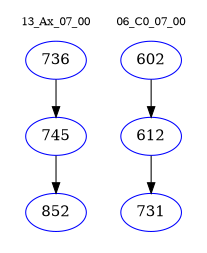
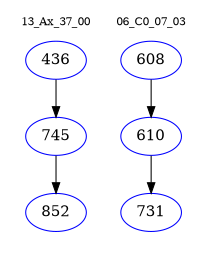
cluster "13_Ax_07_00": label "13_Ax_07_00" -> "13_Ax_37_00"
cluster "06_C0_07_00": label "06_C0_07_00" -> "06_C0_07_03"
node "736": label "736" -> "436"
node "602": label "602" -> "608"
node "612": label "612" -> "610"
